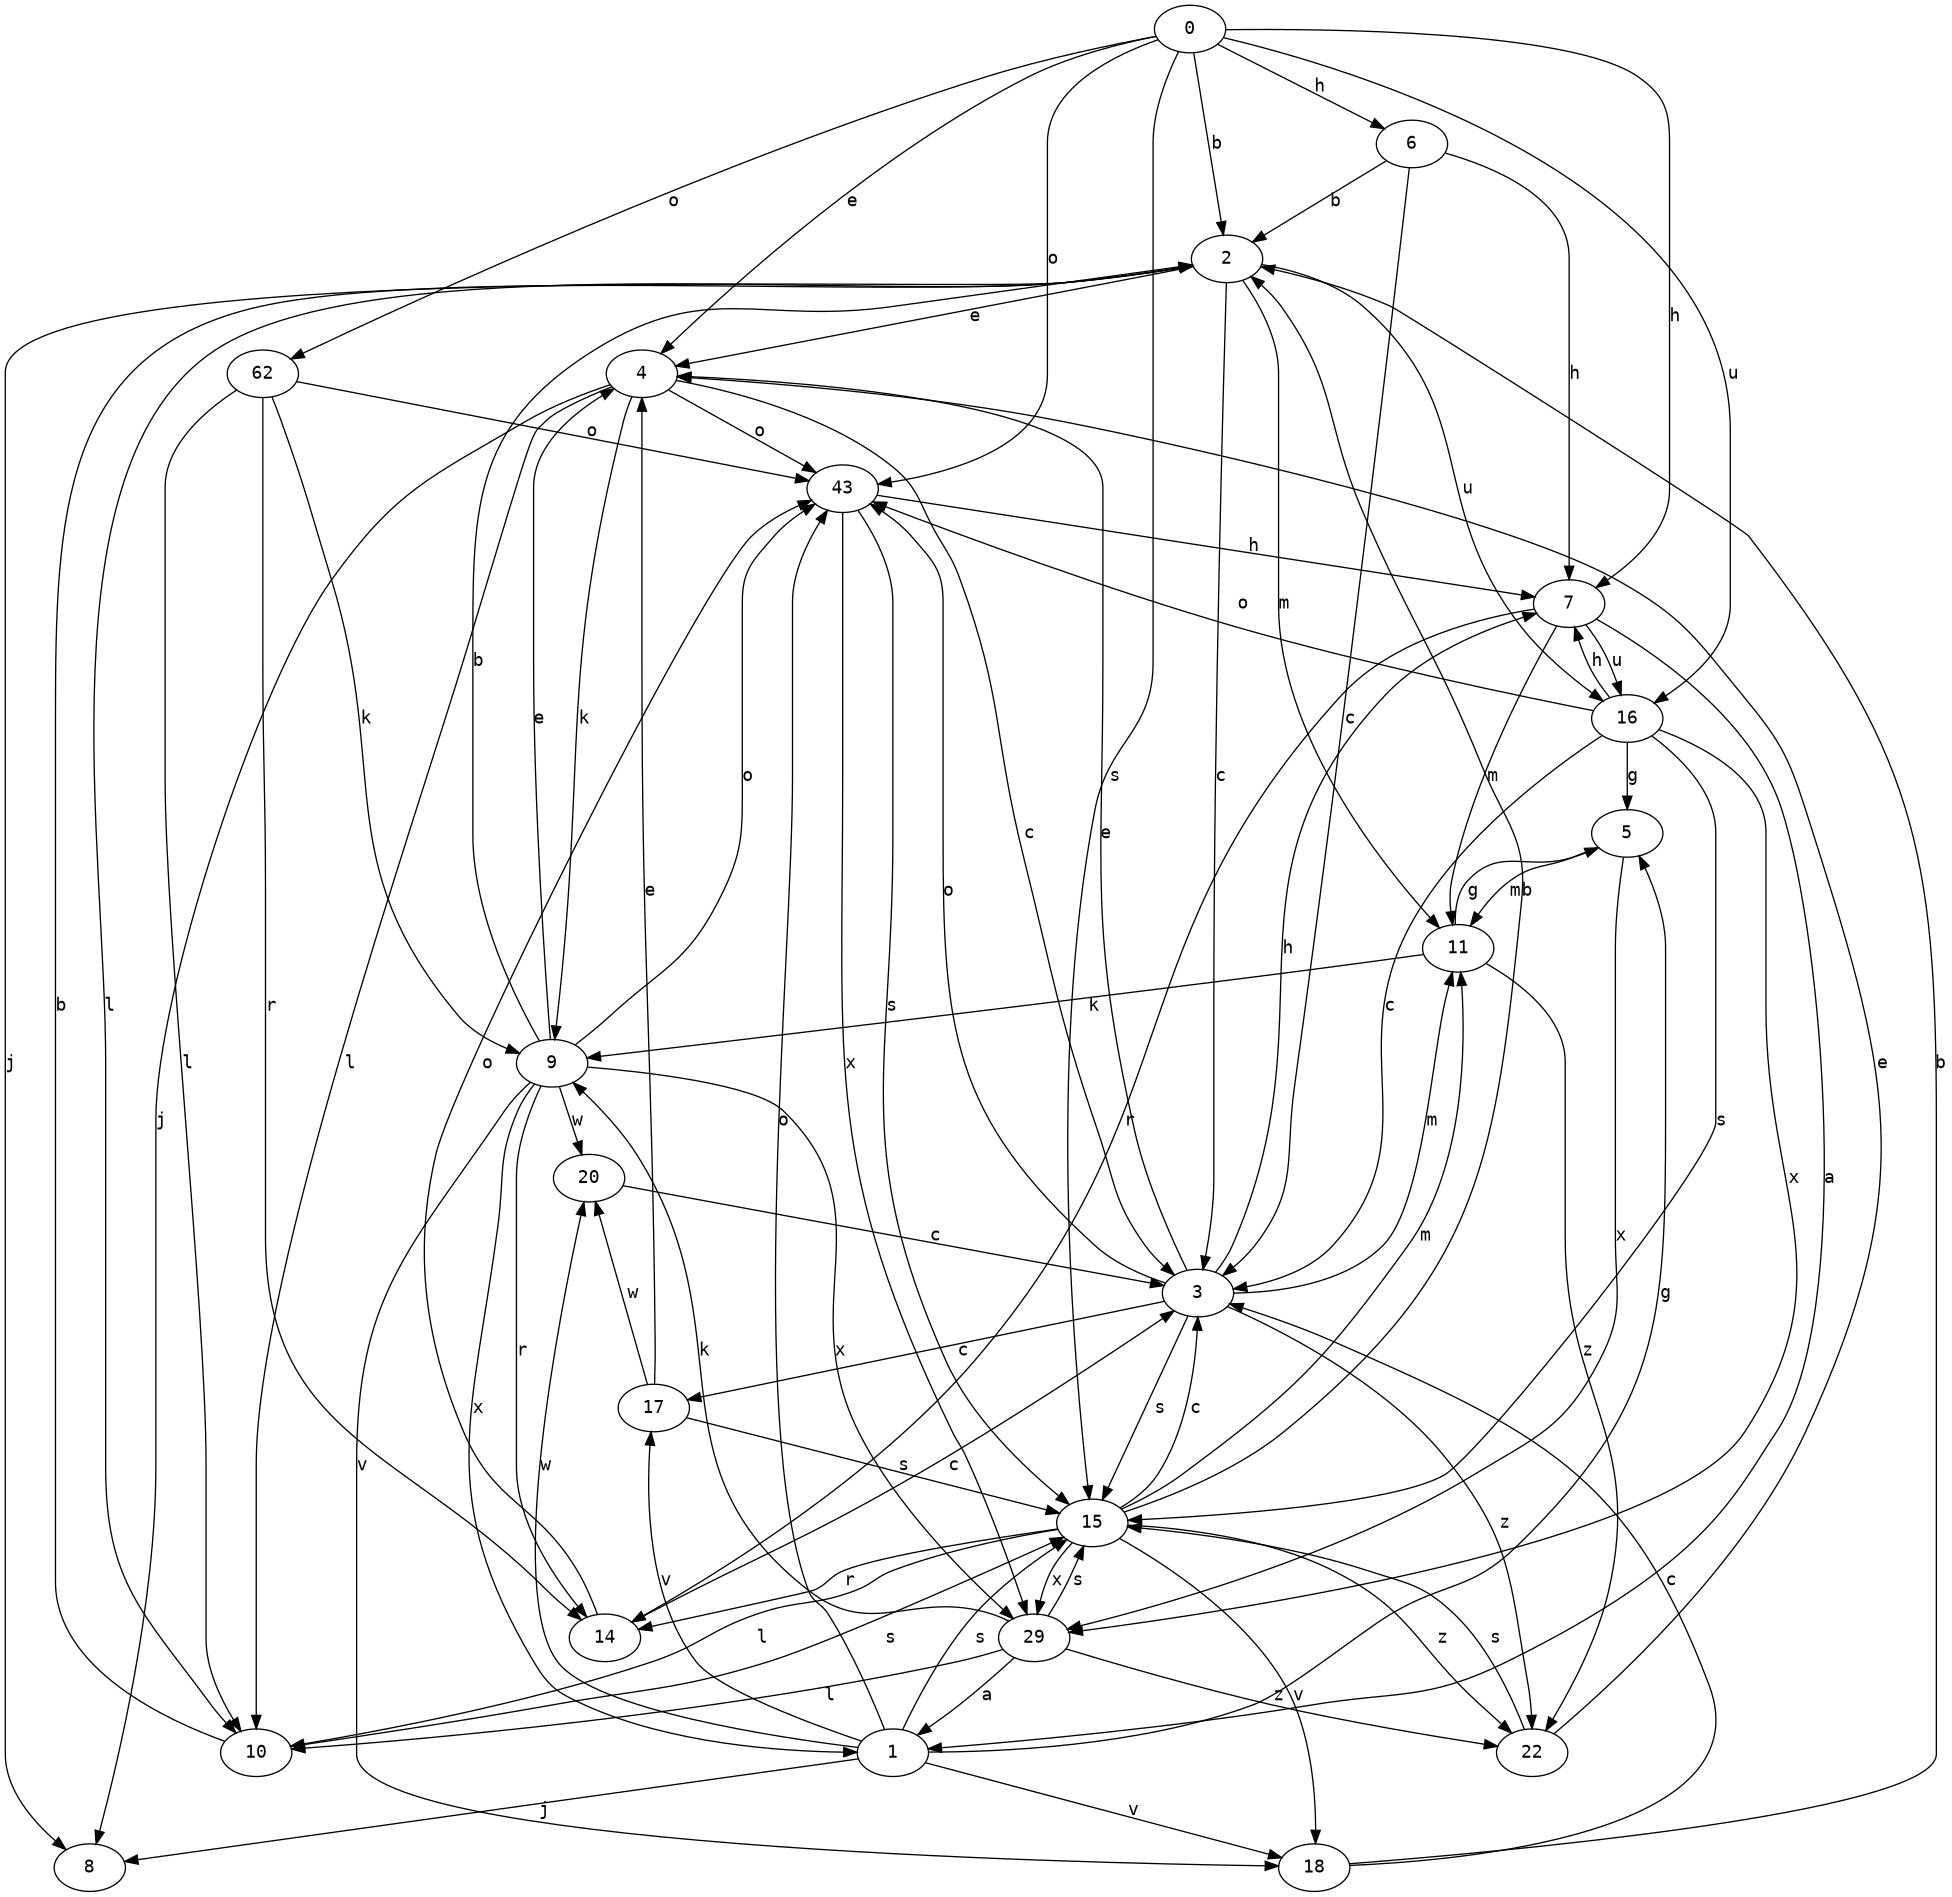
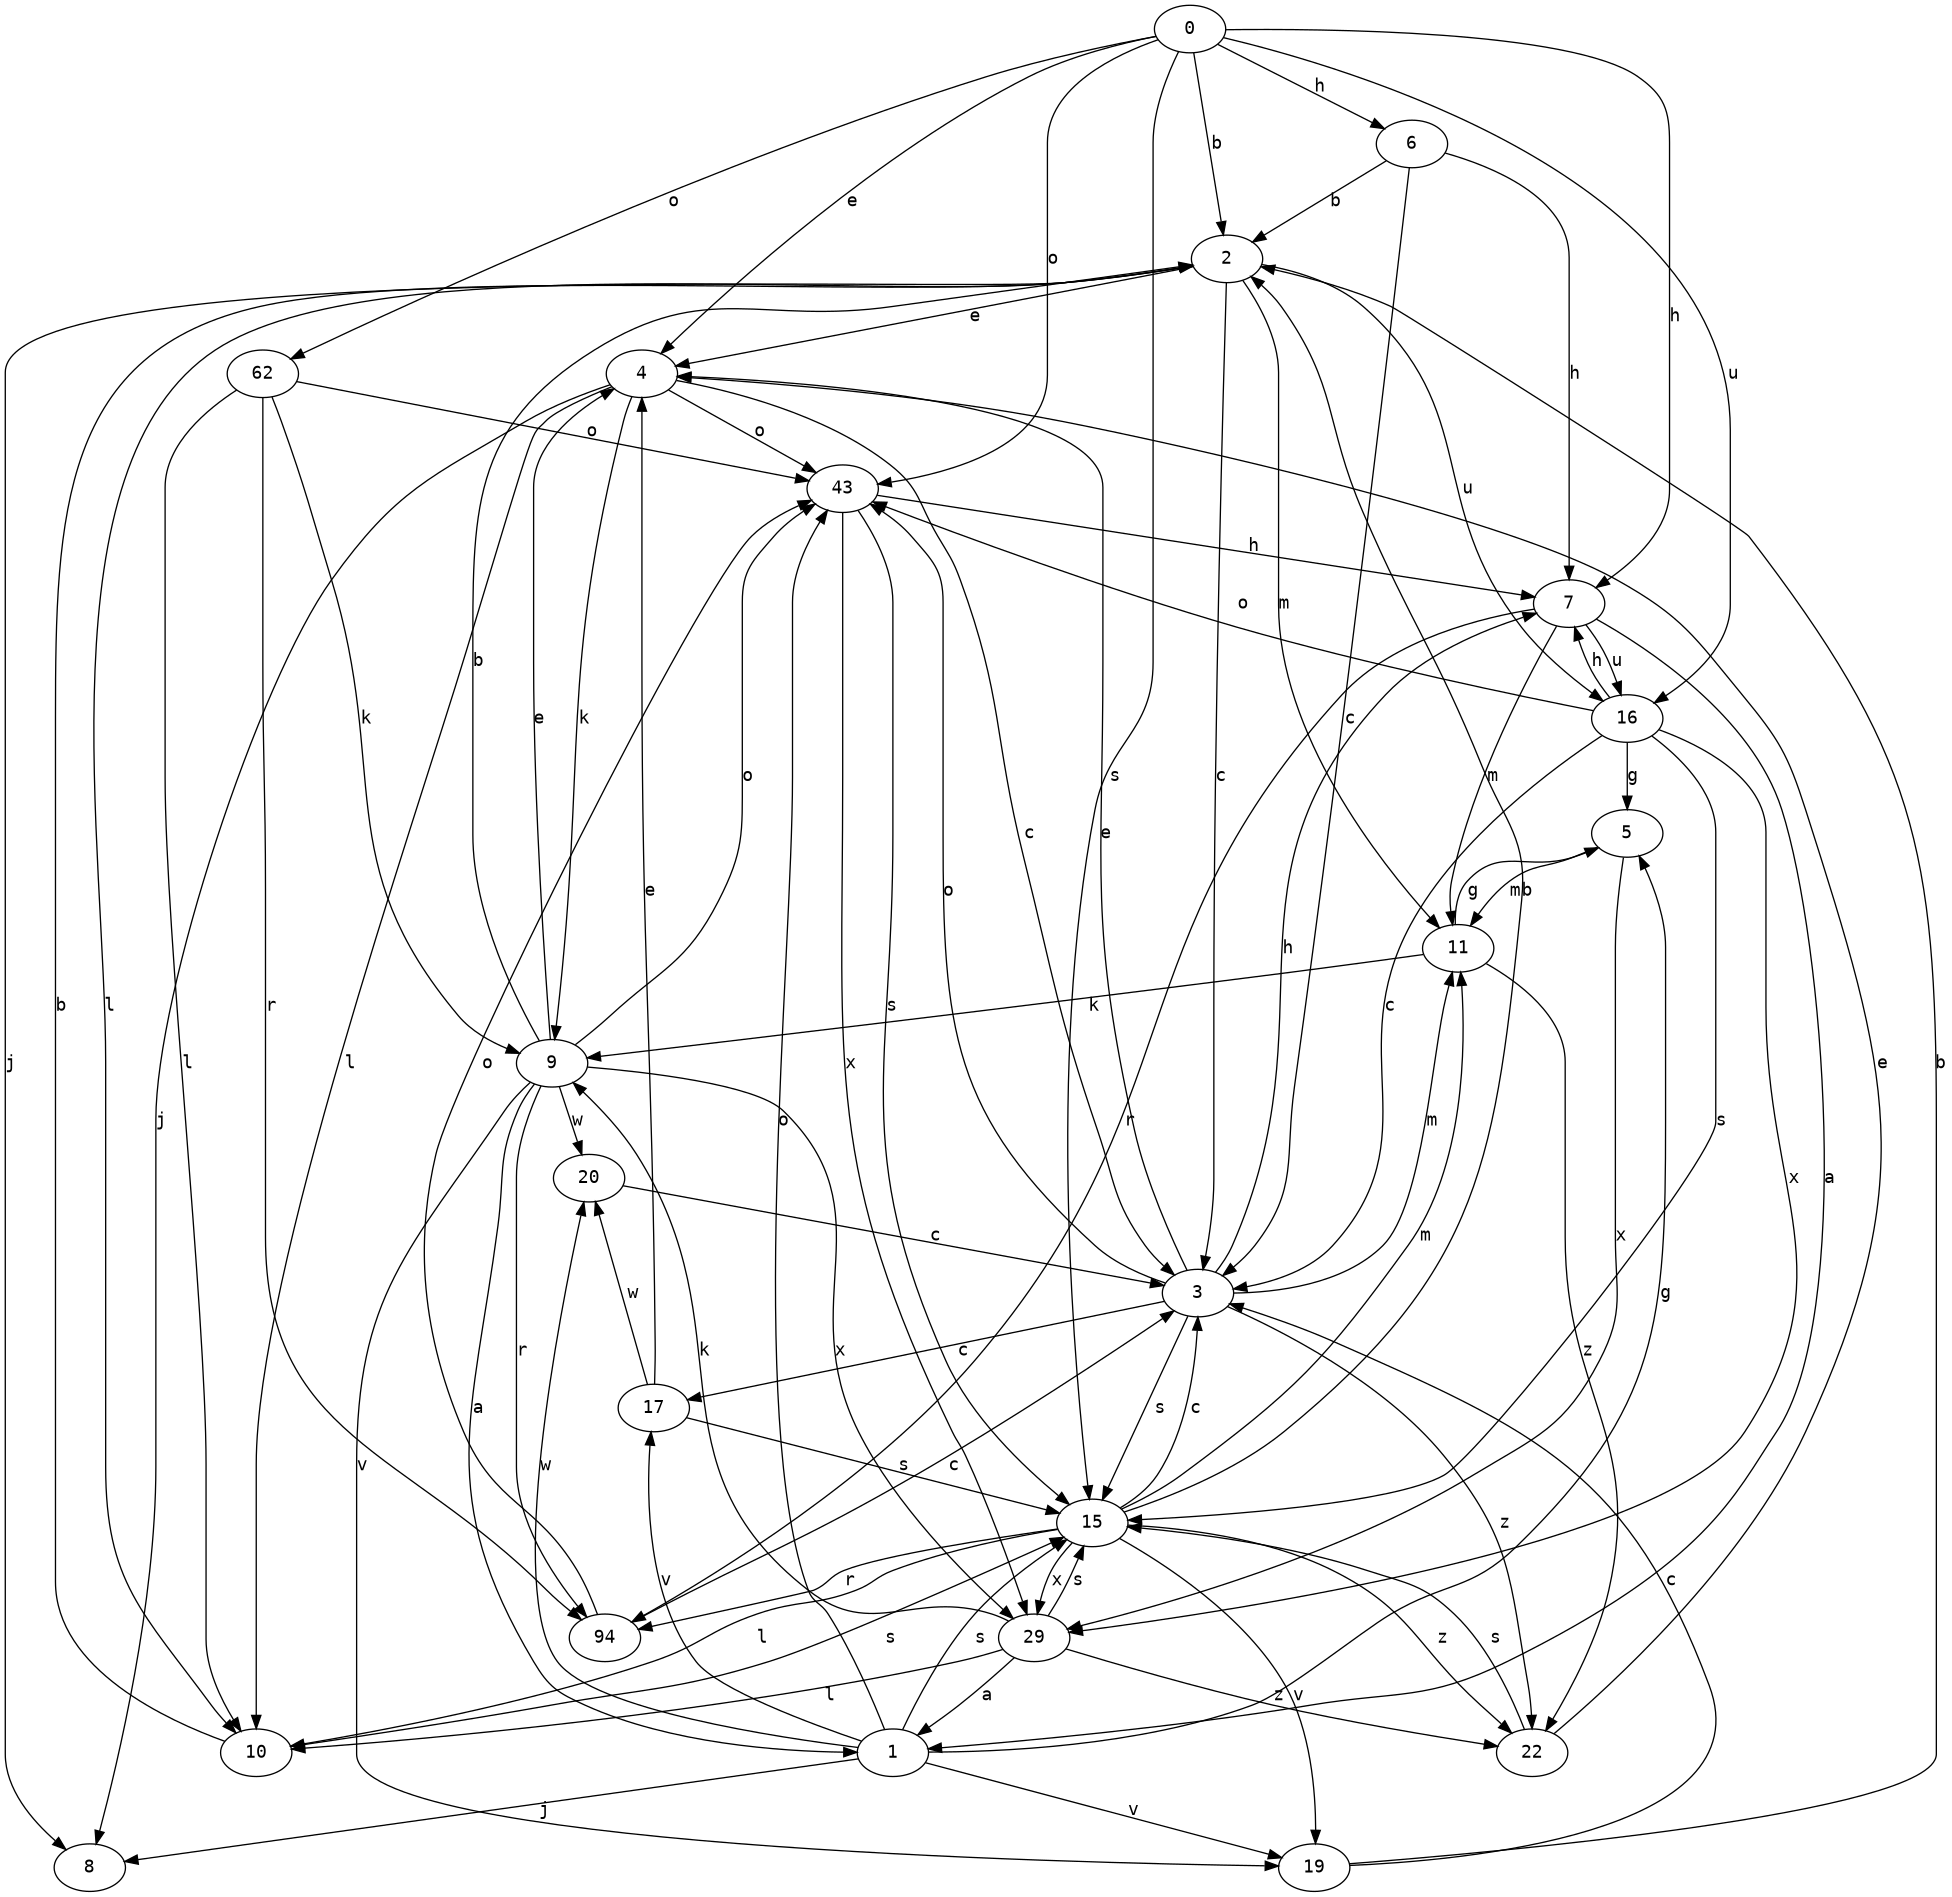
edge "9" -> "1": label "x" -> "a"
node "14": label "14" -> "94"
node "18": label "18" -> "19"
